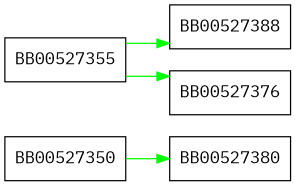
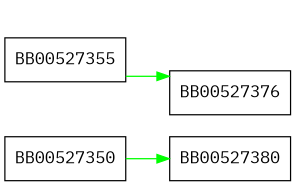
node "BB00527388": removed
